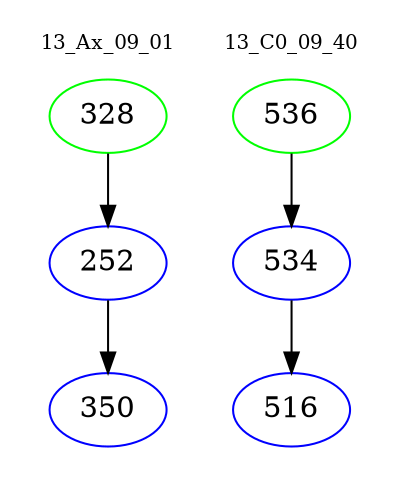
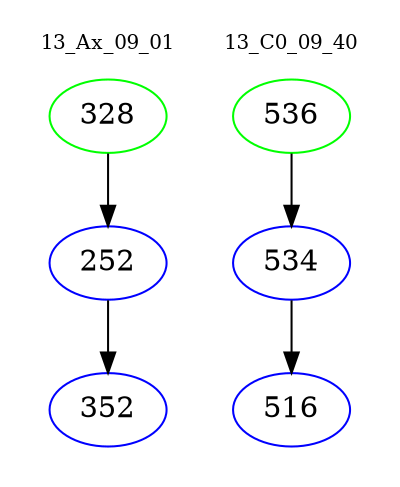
node "350": label "350" -> "352"
